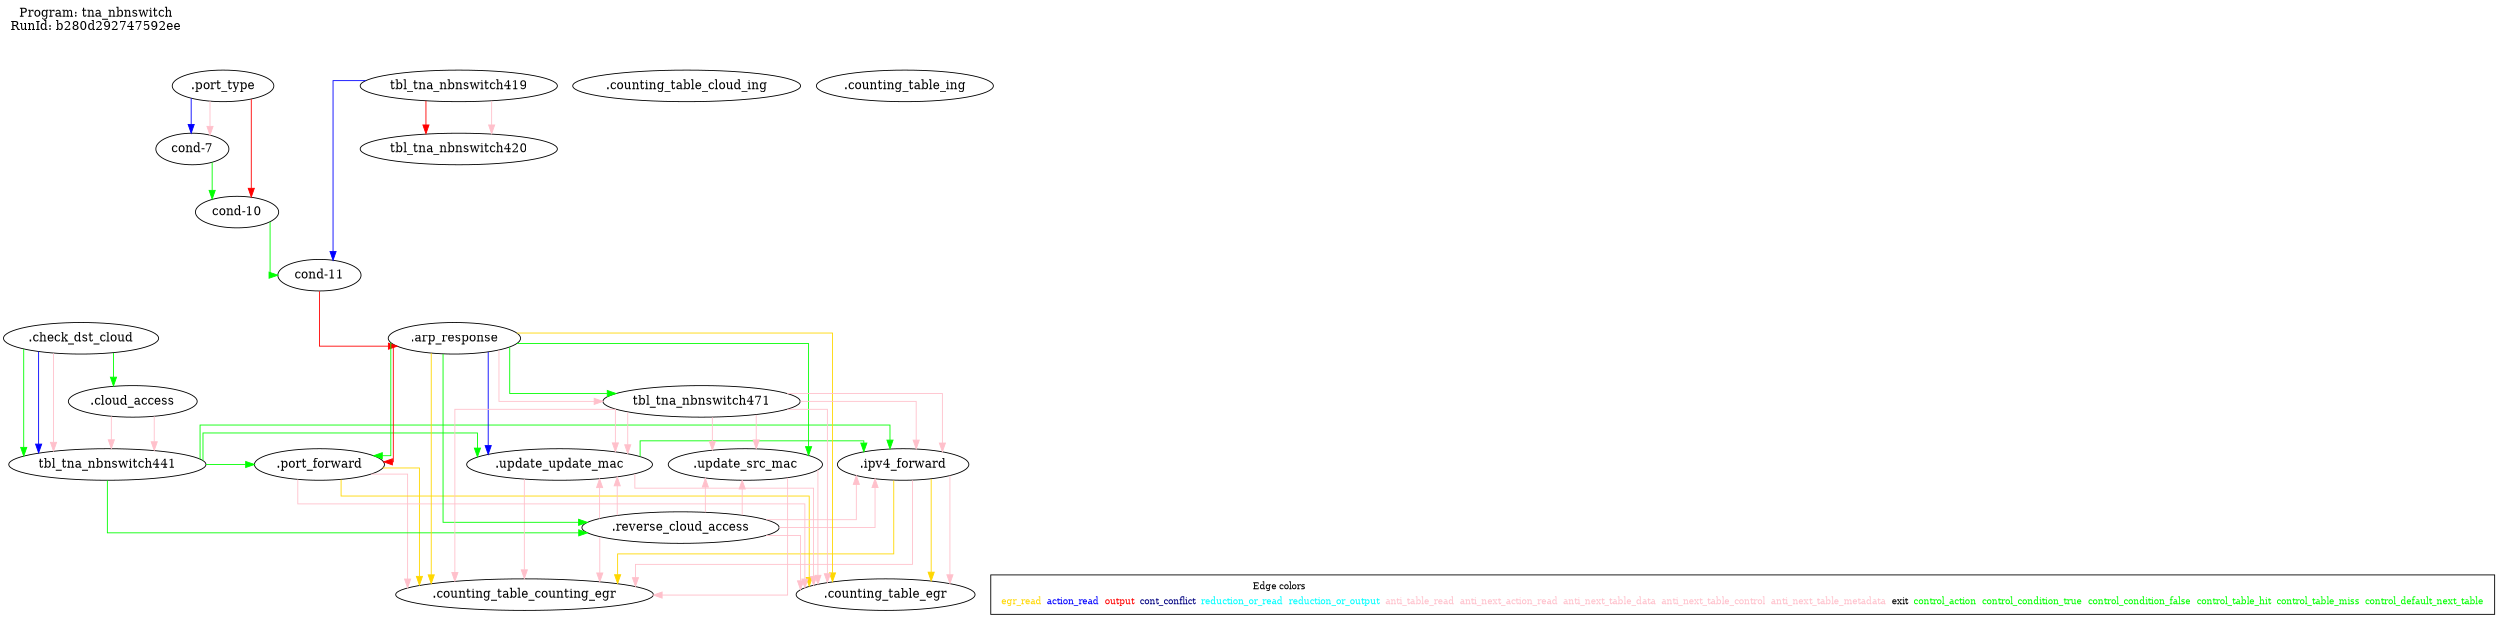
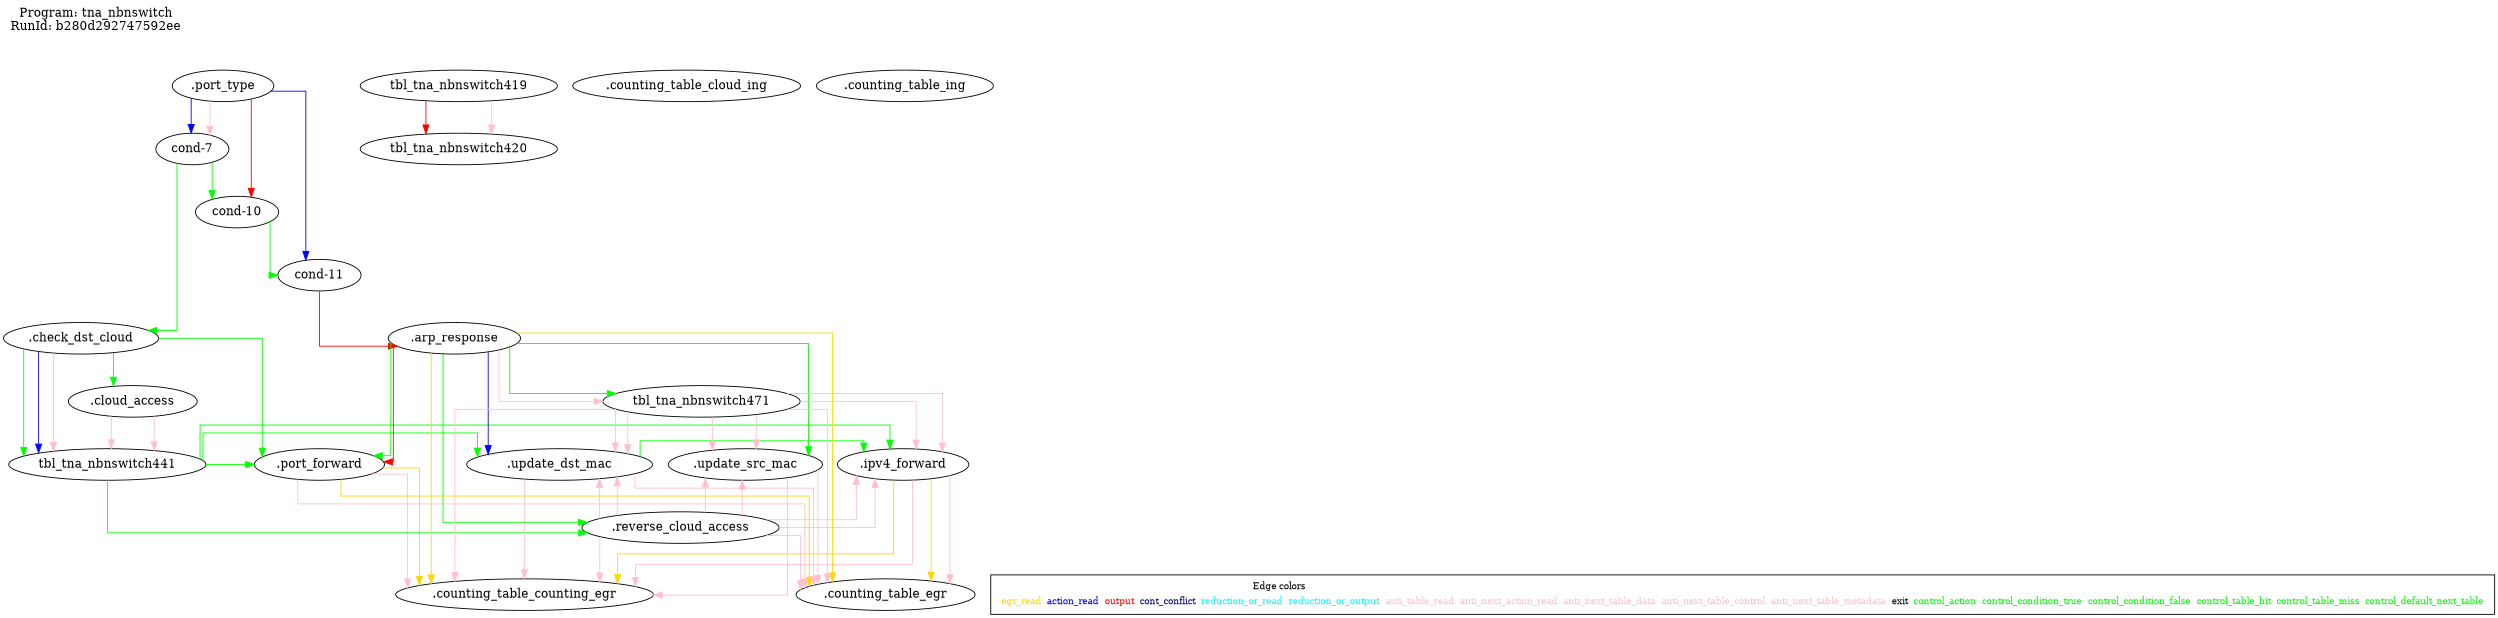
edge "tbl_tna_nbnswitch419" -> "cond-11": now ".port_type" -> "cond-11"
edge "cond-7" -> ".check_dst_cloud": added
edge ".check_dst_cloud" -> ".port_forward": added
node ".update_update_mac": label ".update_update_mac" -> ".update_dst_mac"
